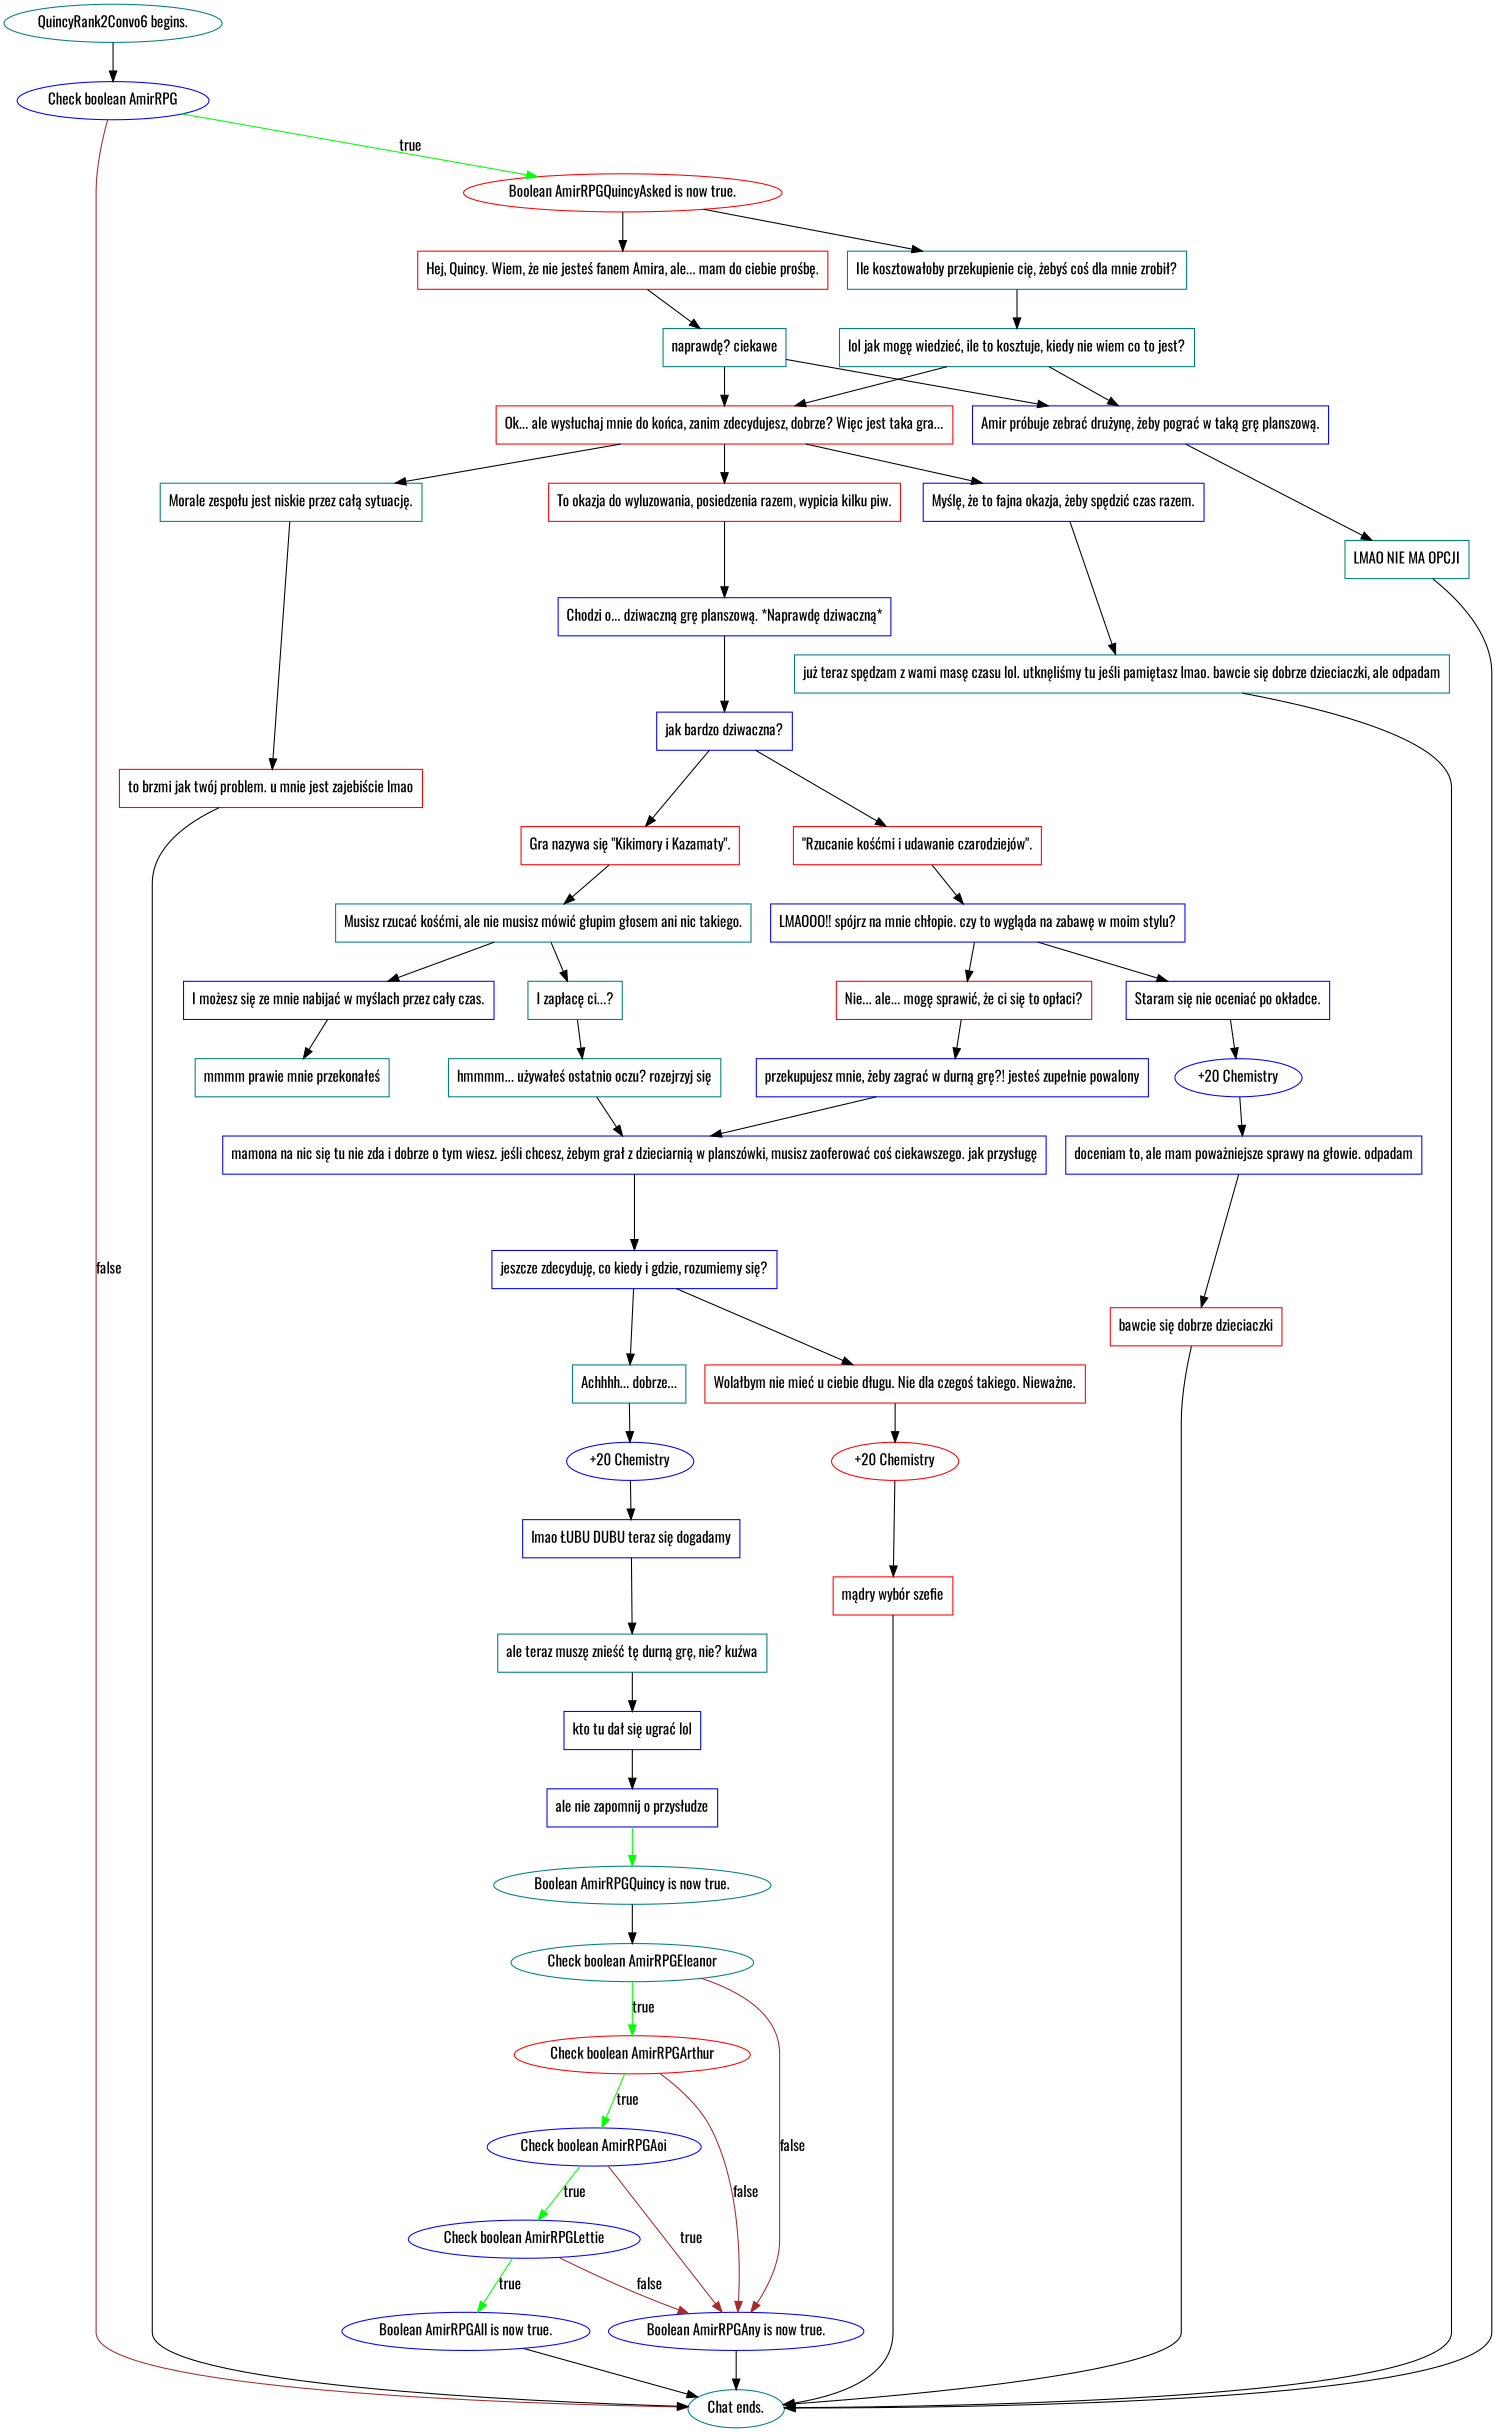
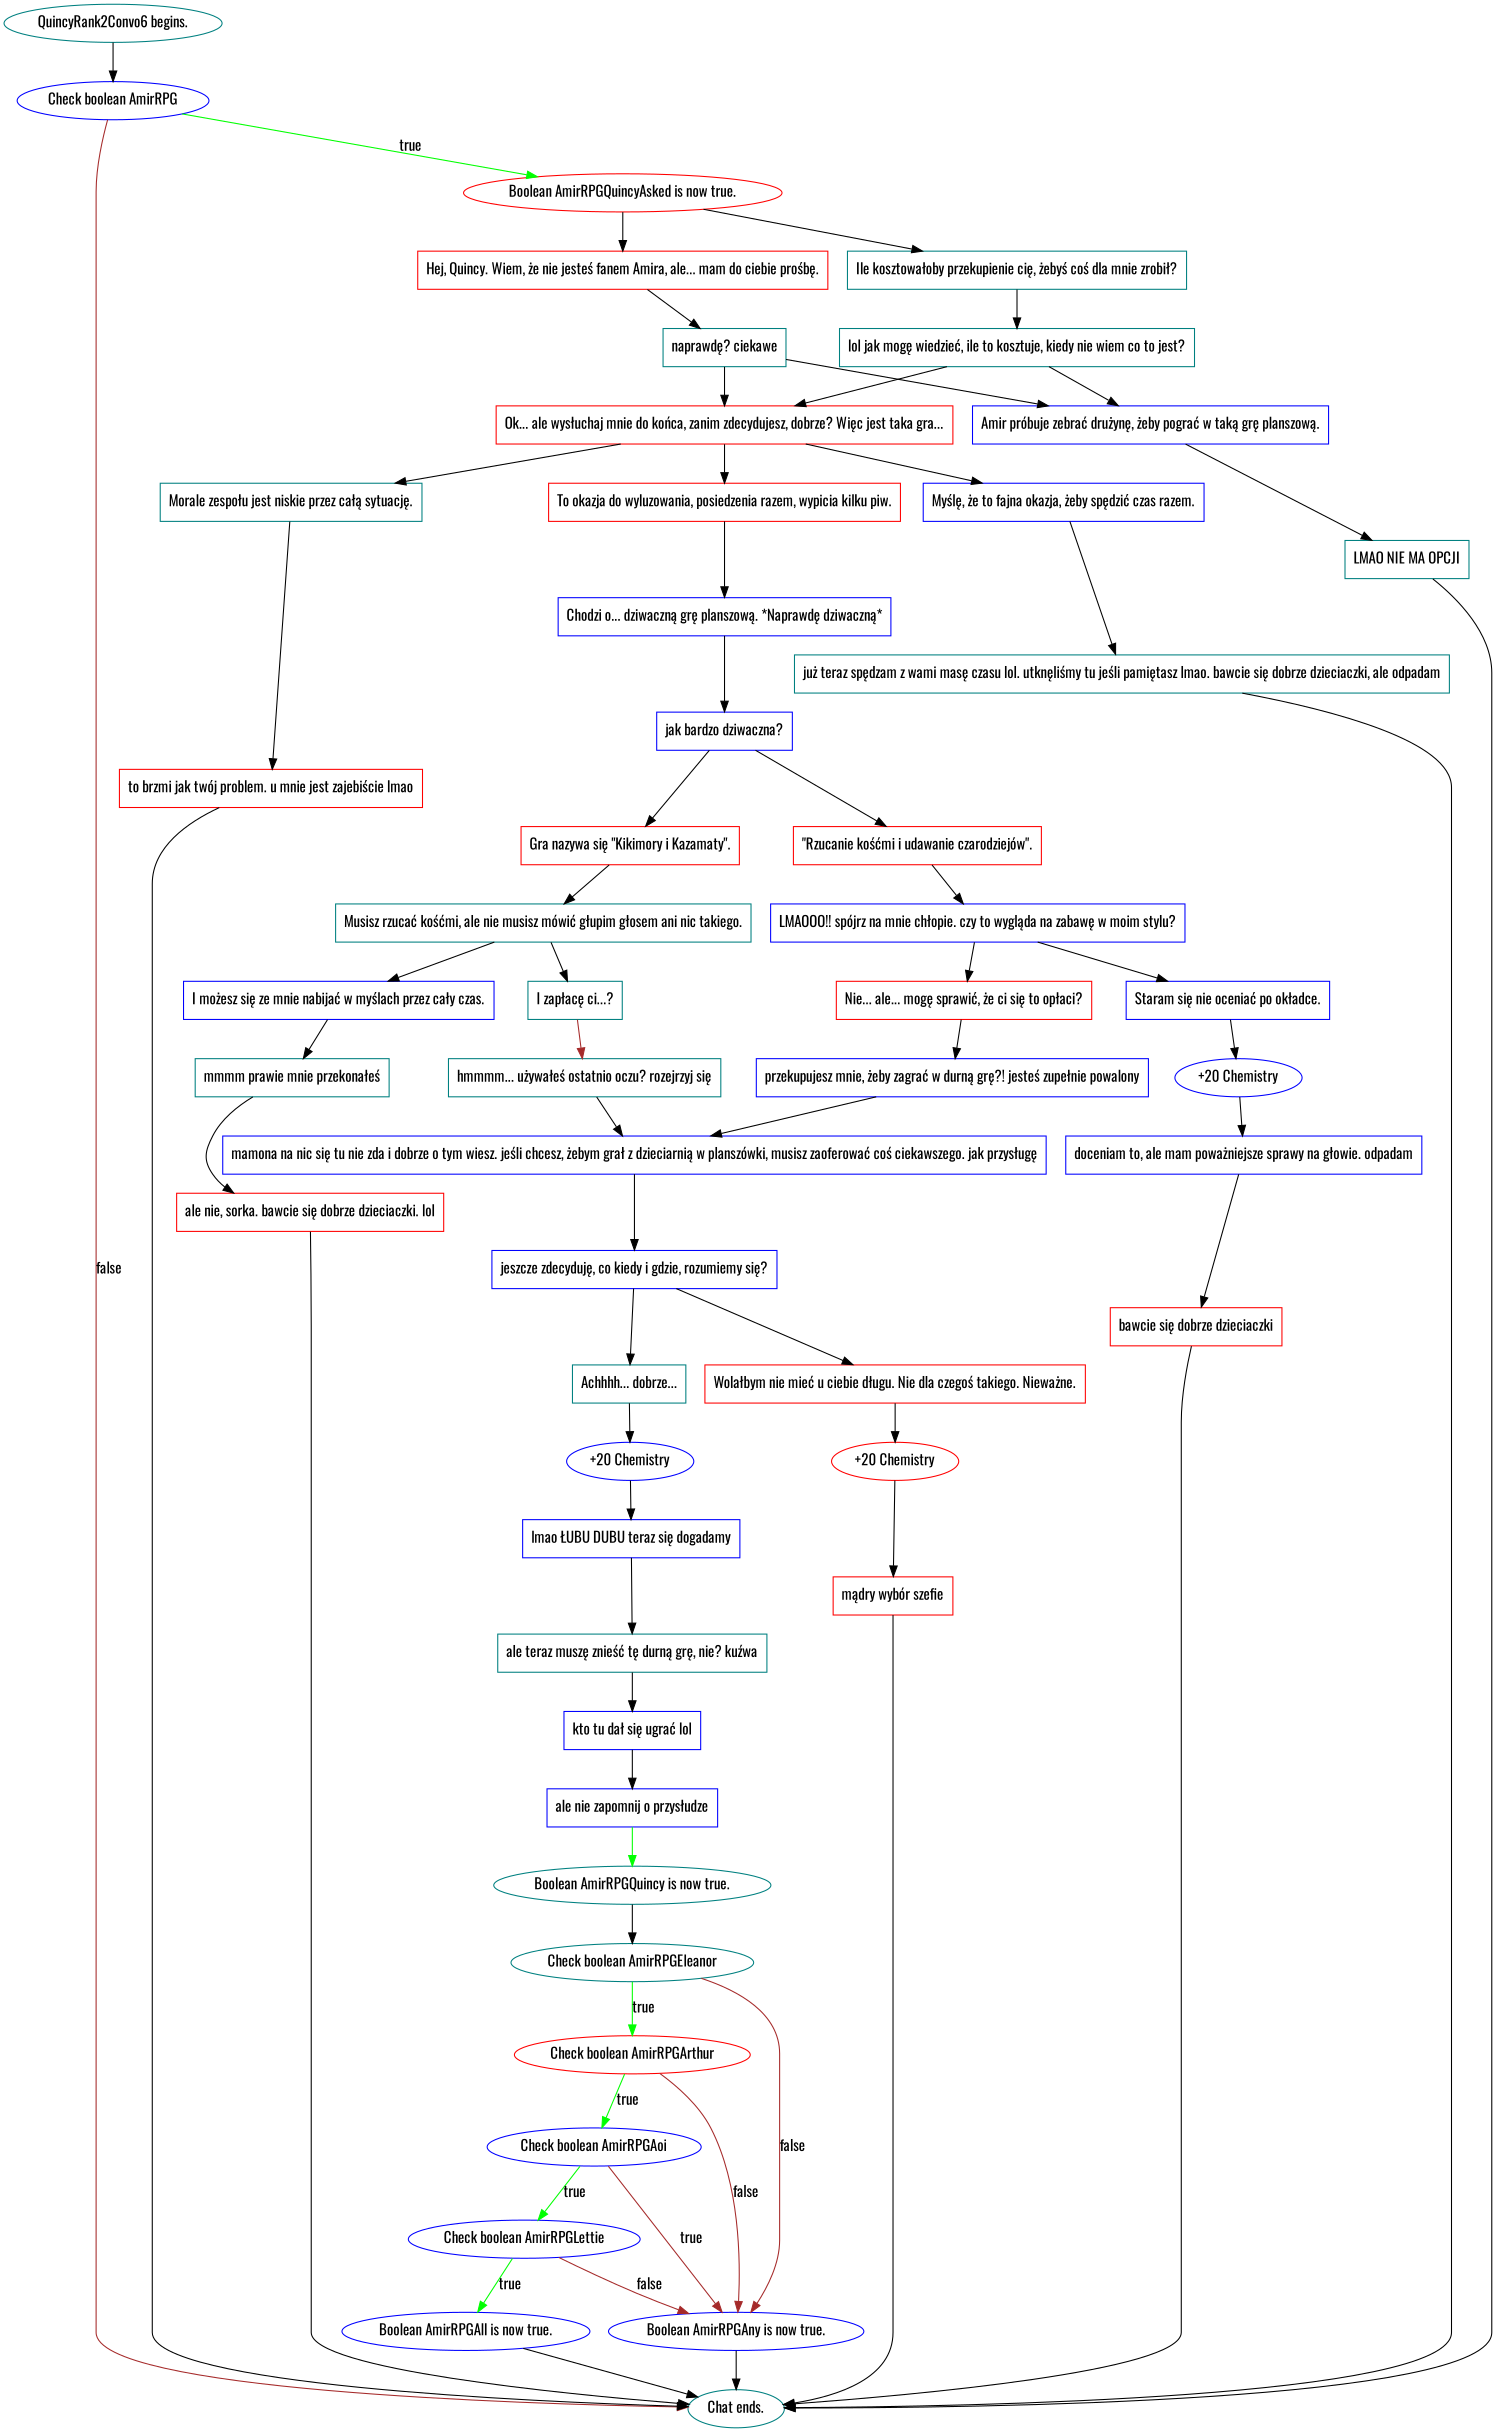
edge "I zapłacę ci...?" -> "hmmmm... używałeś ostatnio oczu? rozejrzyj się": color black -> brown
node "ale nie, sorka. bawcie się dobrze dzieciaczki. lol": added
